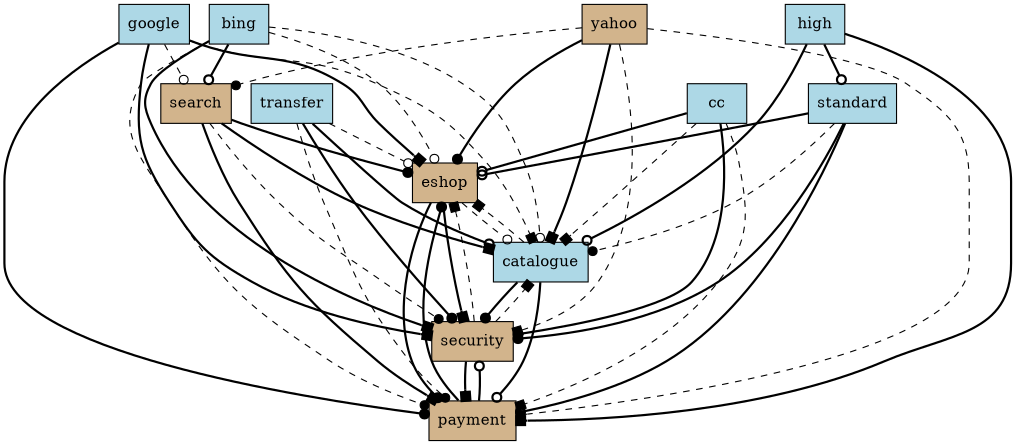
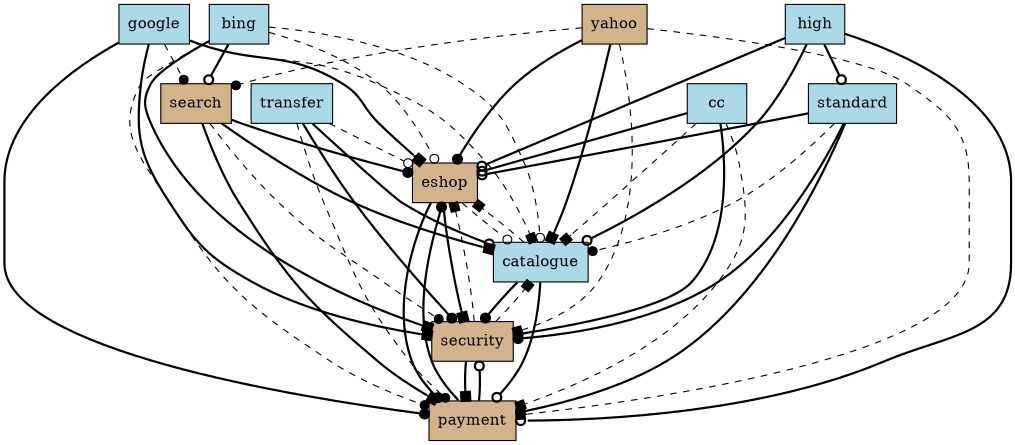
edge "google" -> "search": arrowhead odot -> dot
edge "high" -> "eshop": added
edge "high" -> "payment": arrowhead box -> odot
